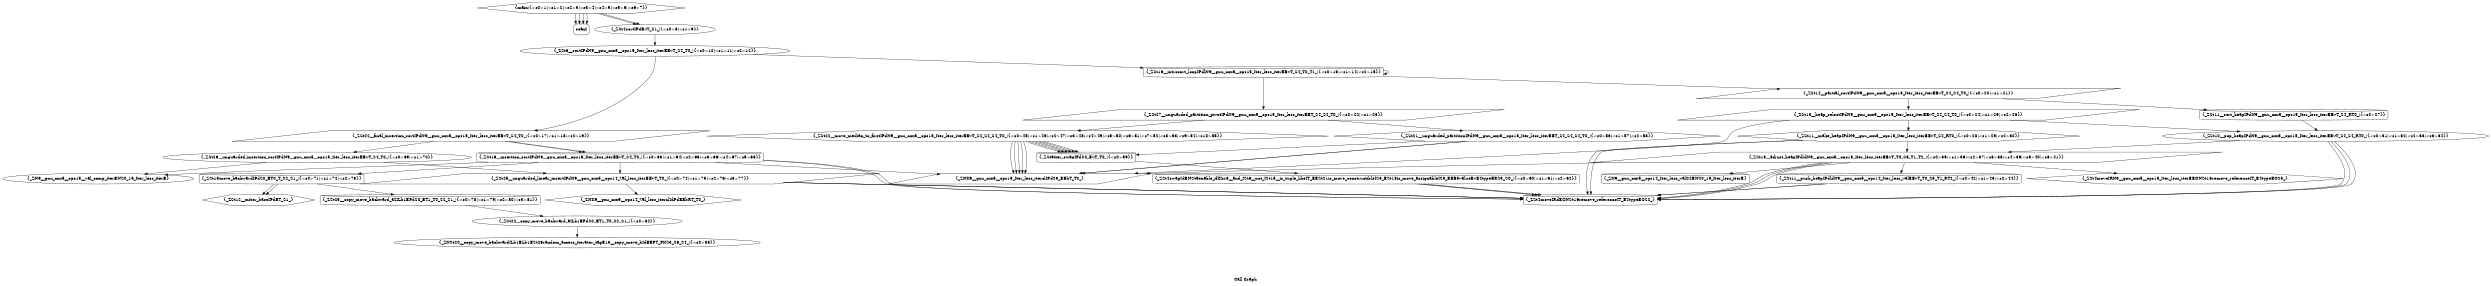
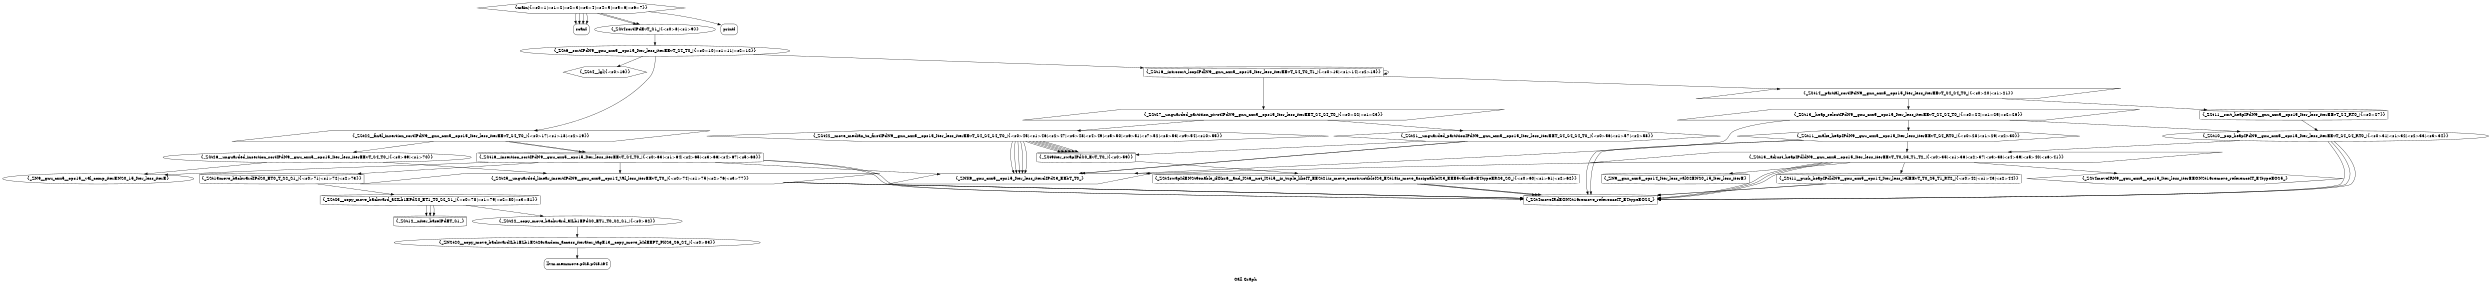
node "printf": added
node "{_ZSt4__lgl|{<s0>16}}": added
node "{_ZSt12__miter_baseIPdET_S1_}": removed
node "{_ZNK9__gnu_cxx5__ops14_Val_less_iterclIdPdEEbRT_T0_}": removed
node "{_ZSt12__niter_baseIPdET_S1_}": added
node "llvm.memmove.p0i8.p0i8.i64": added
